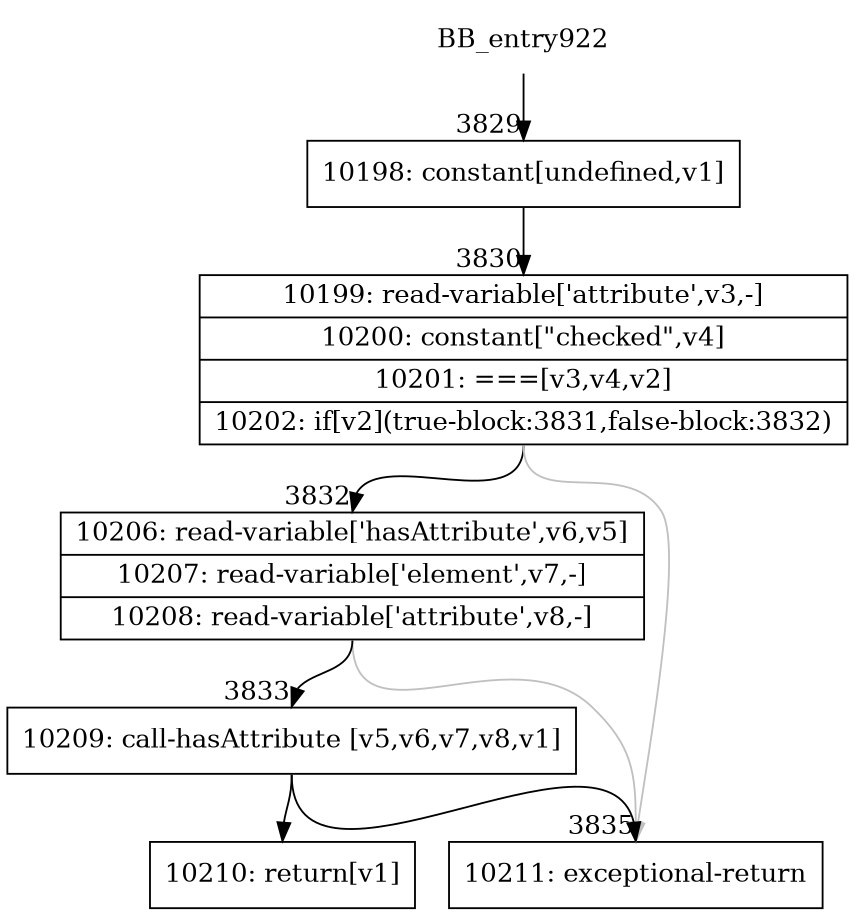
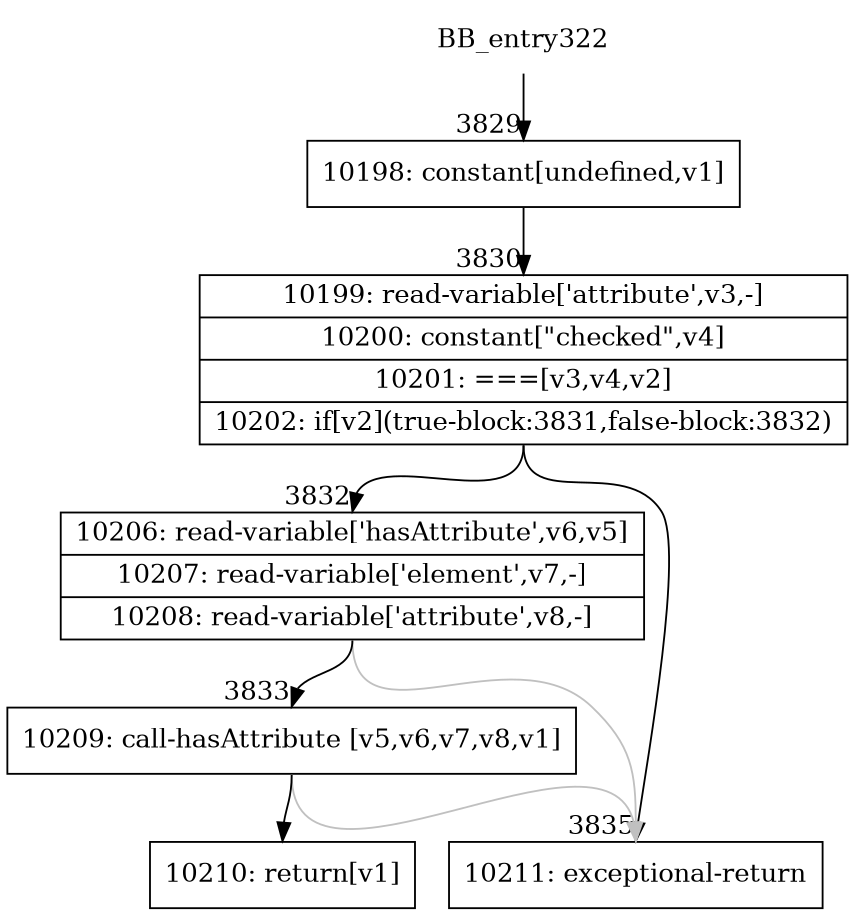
node "BB_entry922": label "BB_entry922" -> "BB_entry322"
edge "10199: read-variable['attribute',v3,-]" -> "10211: exceptional-return": color gray -> black
edge "10209: call-hasAttribute [v5,v6,v7,v8,v1]" -> "10211: exceptional-return": color black -> gray
